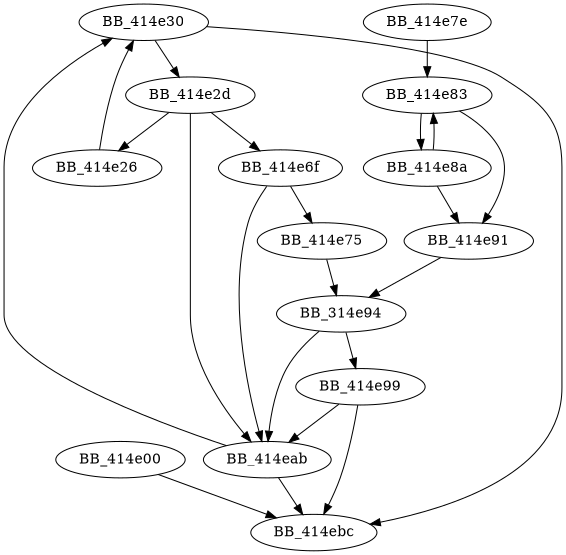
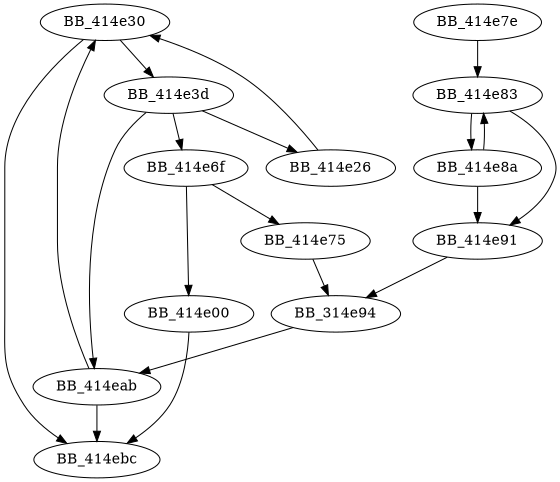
node "BB_414e2d": label "BB_414e2d" -> "BB_414e3d"
edge "BB_414e6f" -> "BB_414eab": now "BB_414e6f" -> "BB_414e00"
node "BB_414e99": removed
